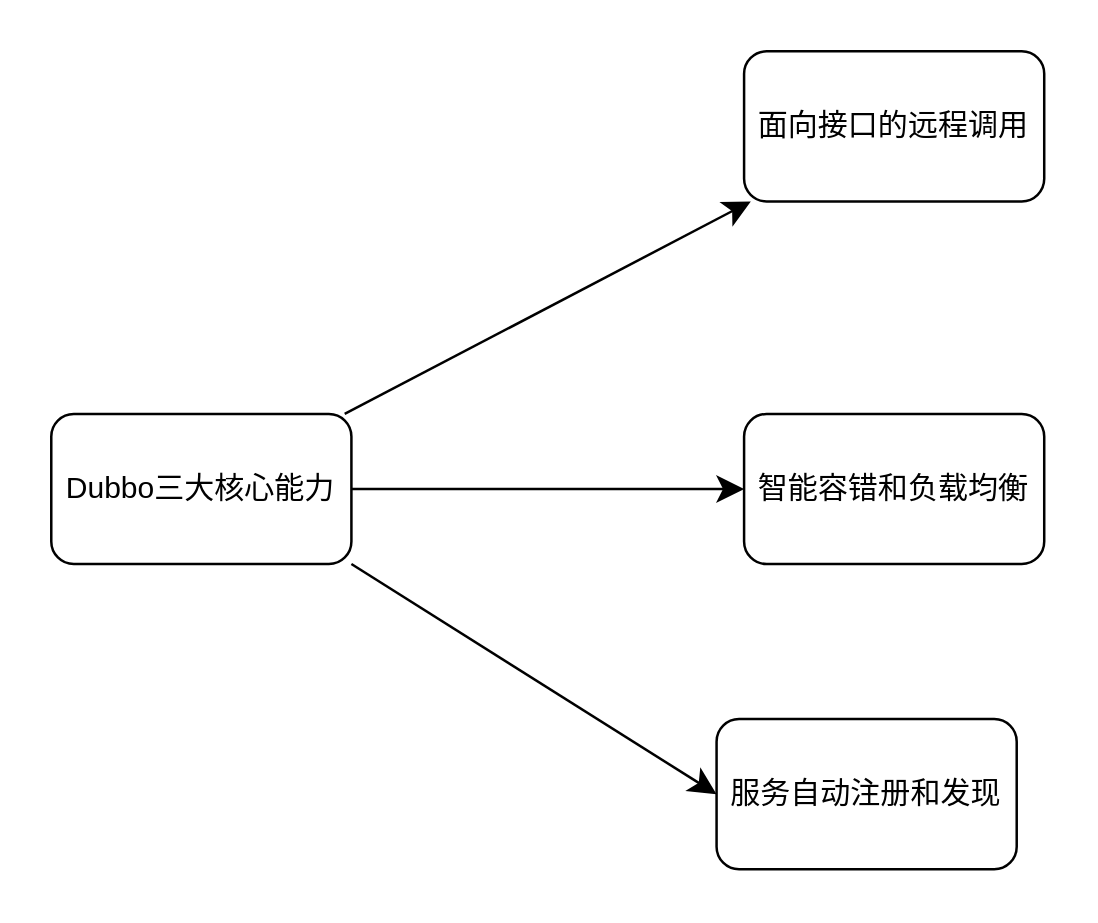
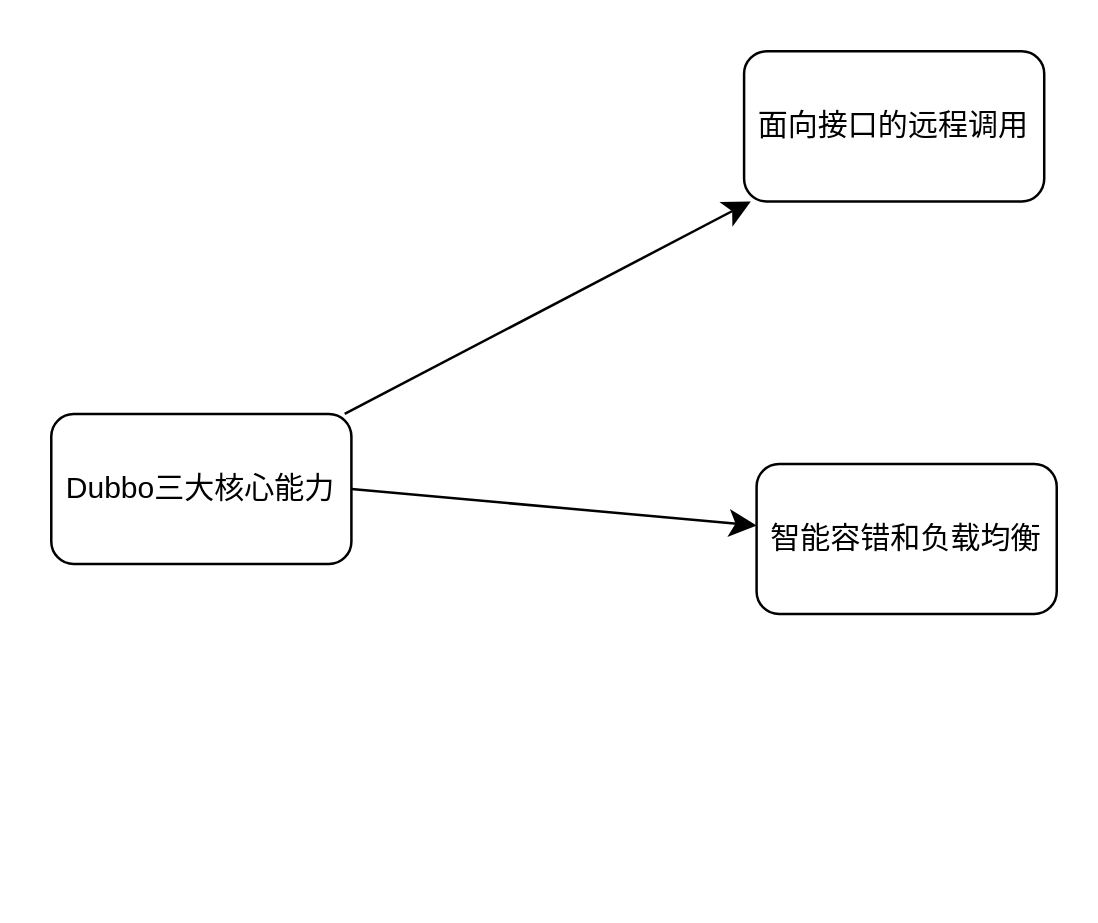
node "智能容错和负载均衡": moved (894, 489) -> (906, 539)
edge "Dubbo三大核心能力" -> "服务自动注册和发现": removed
node "服务自动注册和发现": removed
